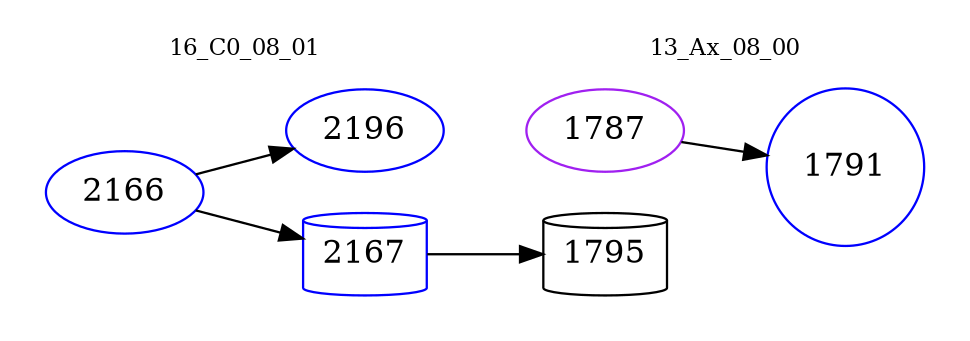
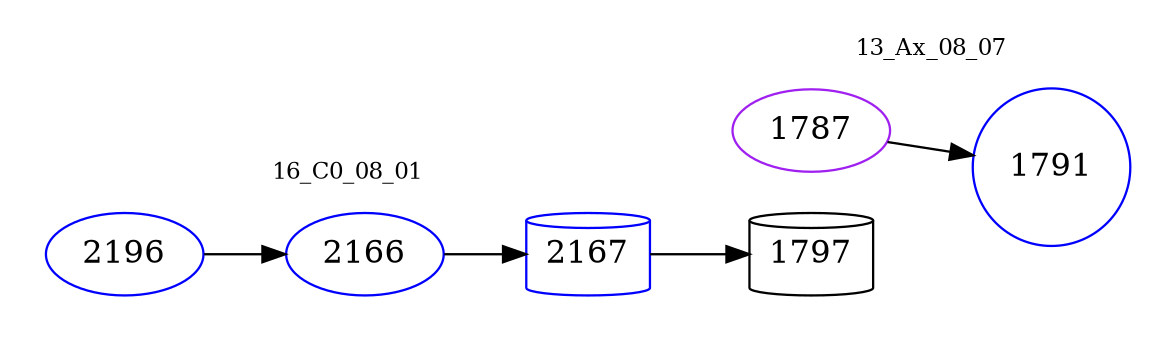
cluster "13_Ax_08_00": label "13_Ax_08_00" -> "13_Ax_08_07"
edge "2166" -> "2196": reversed
node "1795": label "1795" -> "1797"
